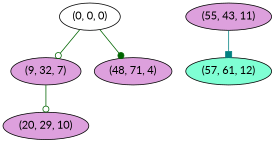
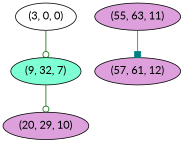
node "(0, 0, 0)": label "(0, 0, 0)" -> "(3, 0, 0)"
node "(55, 43, 11)": label "(55, 43, 11)" -> "(55, 63, 11)"
node "(9, 32, 7)": fillcolor plum -> aquamarine
node "(48, 71, 4)": removed
node "(57, 61, 12)": fillcolor aquamarine -> plum
